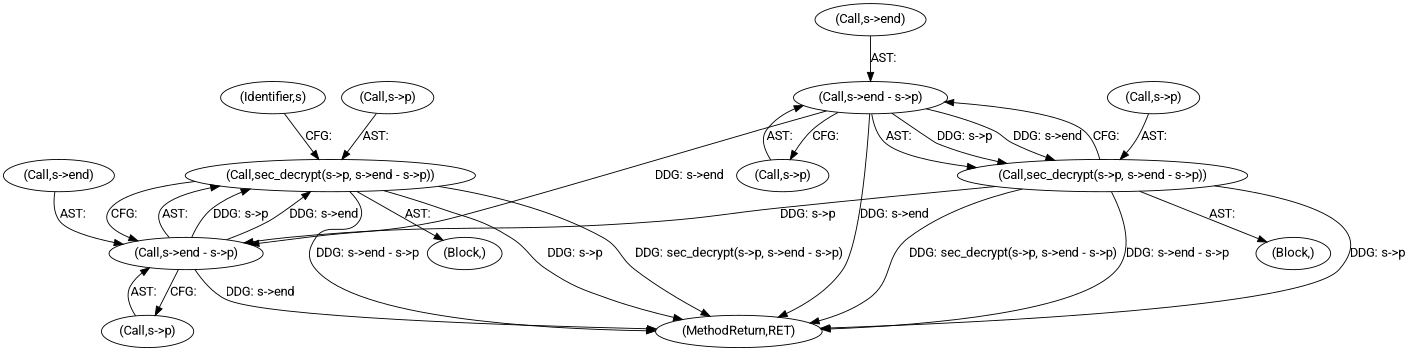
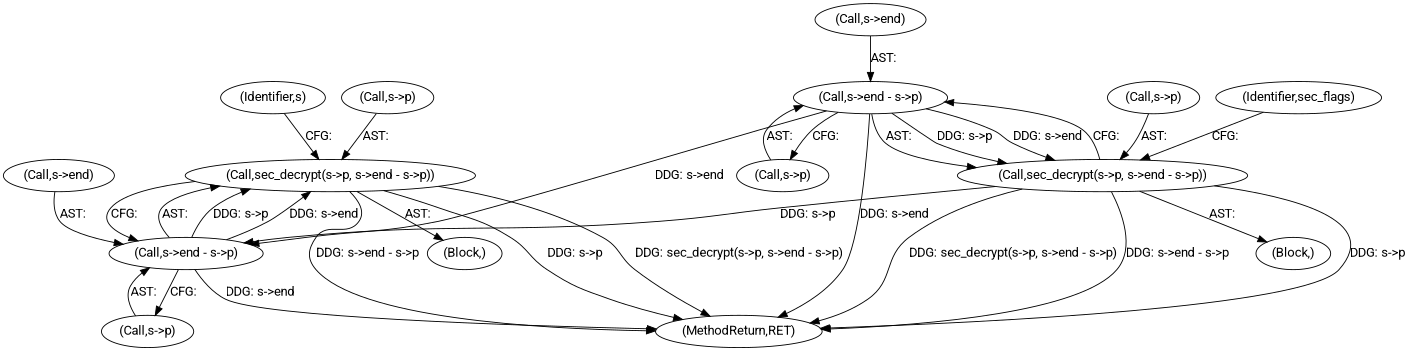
node "(Identifier,sec_flags)": added
